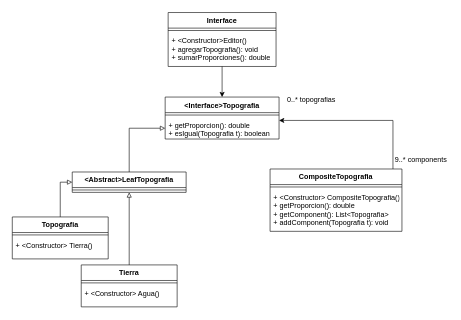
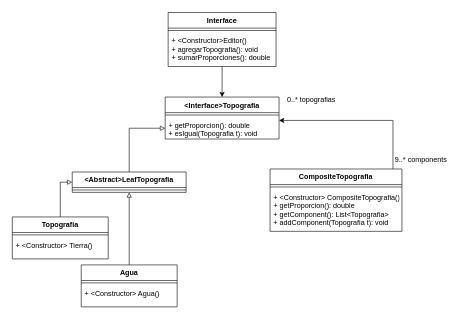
node "+ getProporcion(): double + esIgual(Topografia t): boolean": label "+ getProporcion(): double + esIgual(Topografia t): boolean" -> "+ getProporcion(): double + esIgual(Topografia t): void"
node "Tierra": label "Tierra" -> "Agua"
